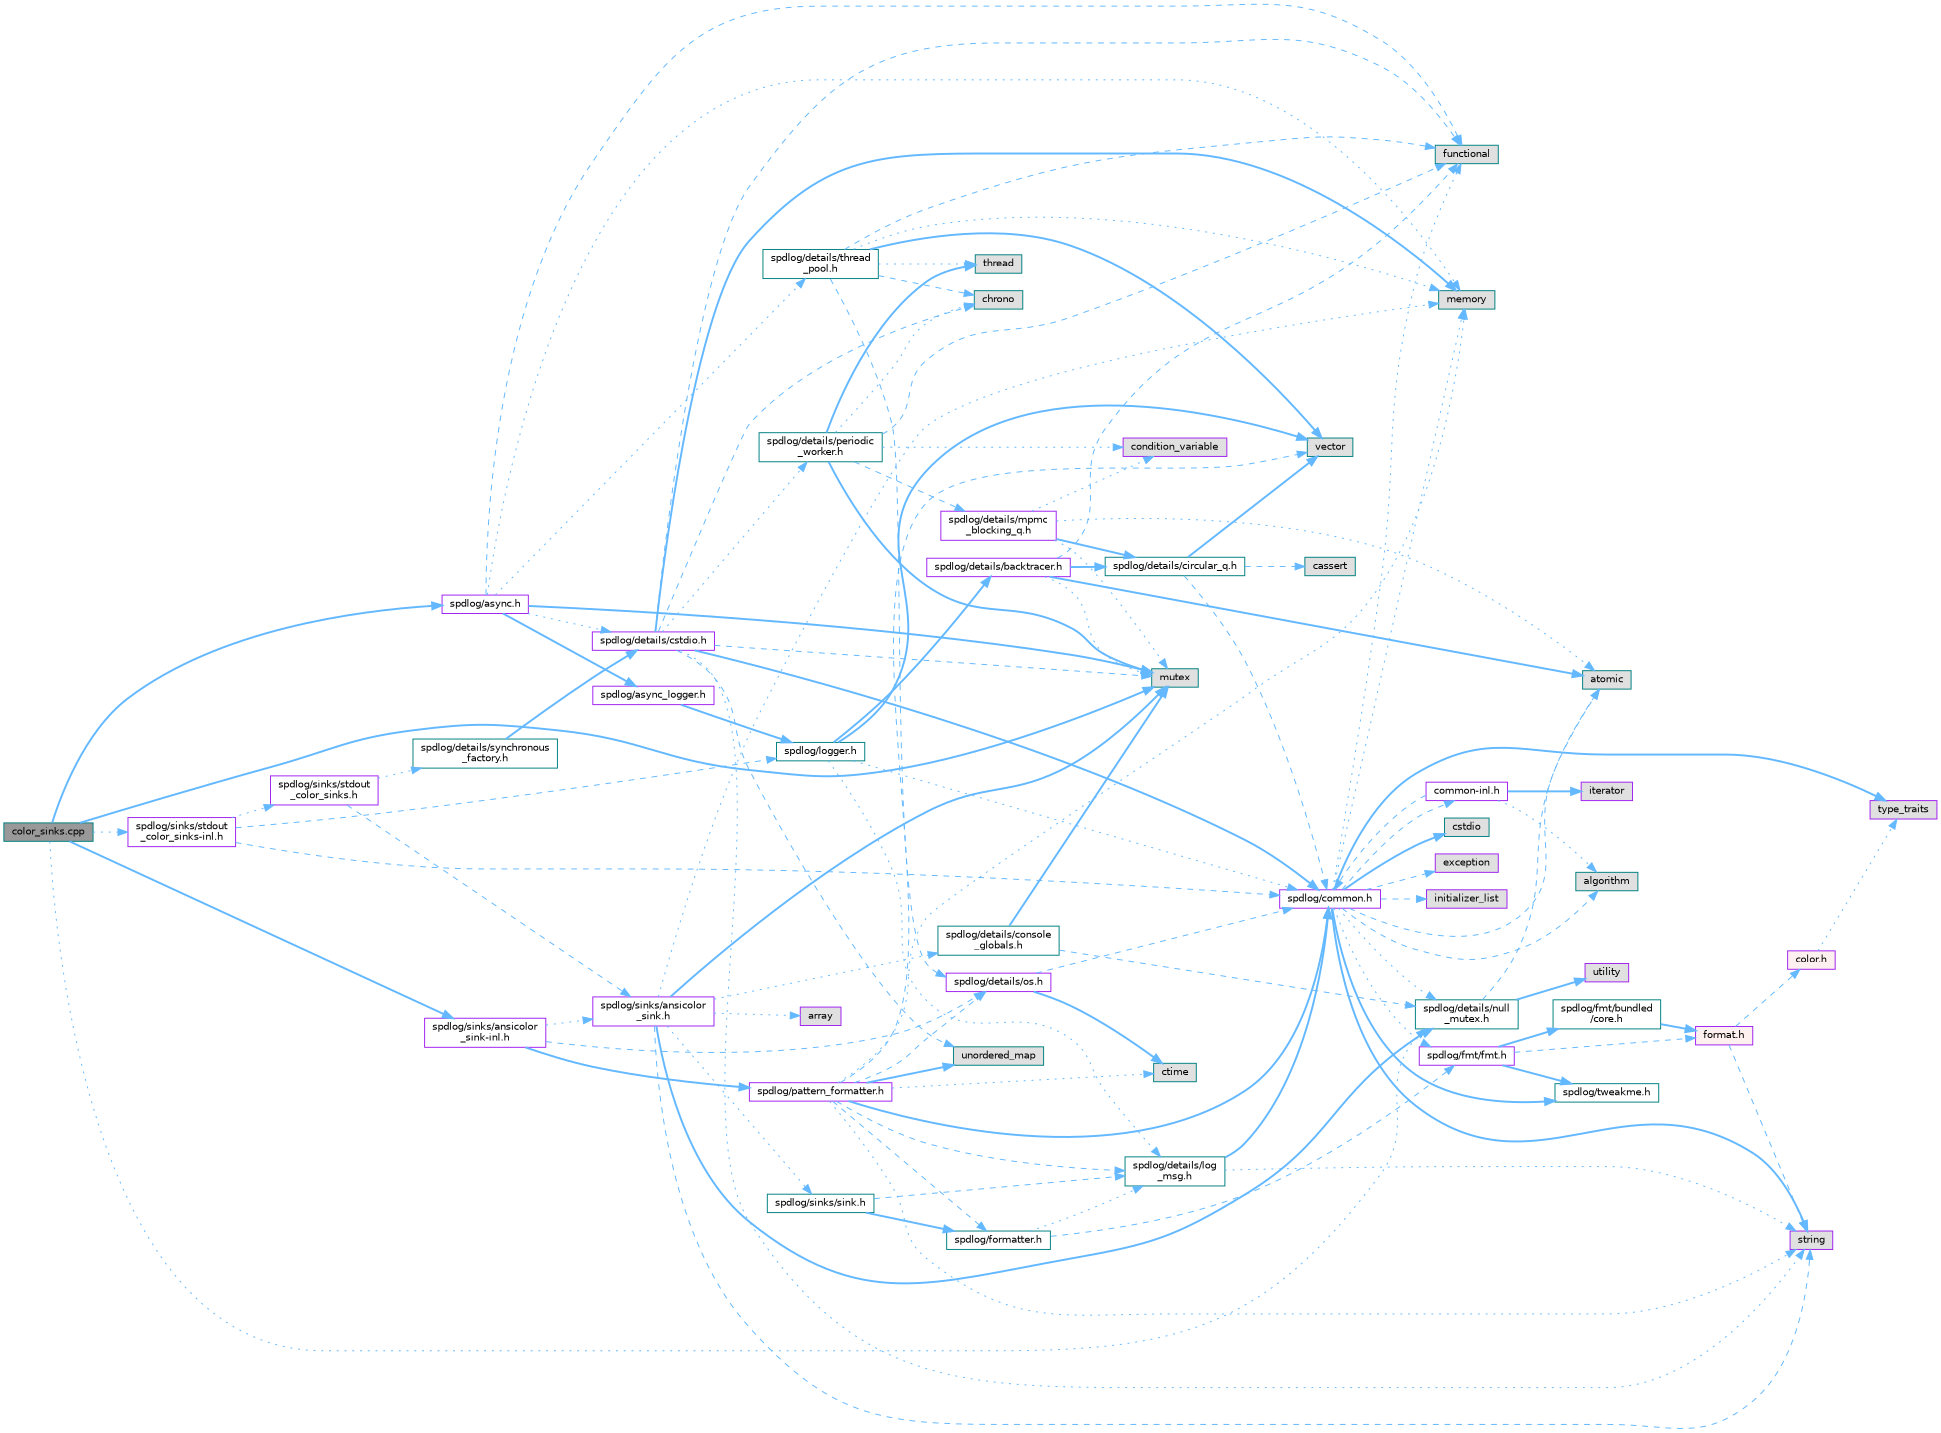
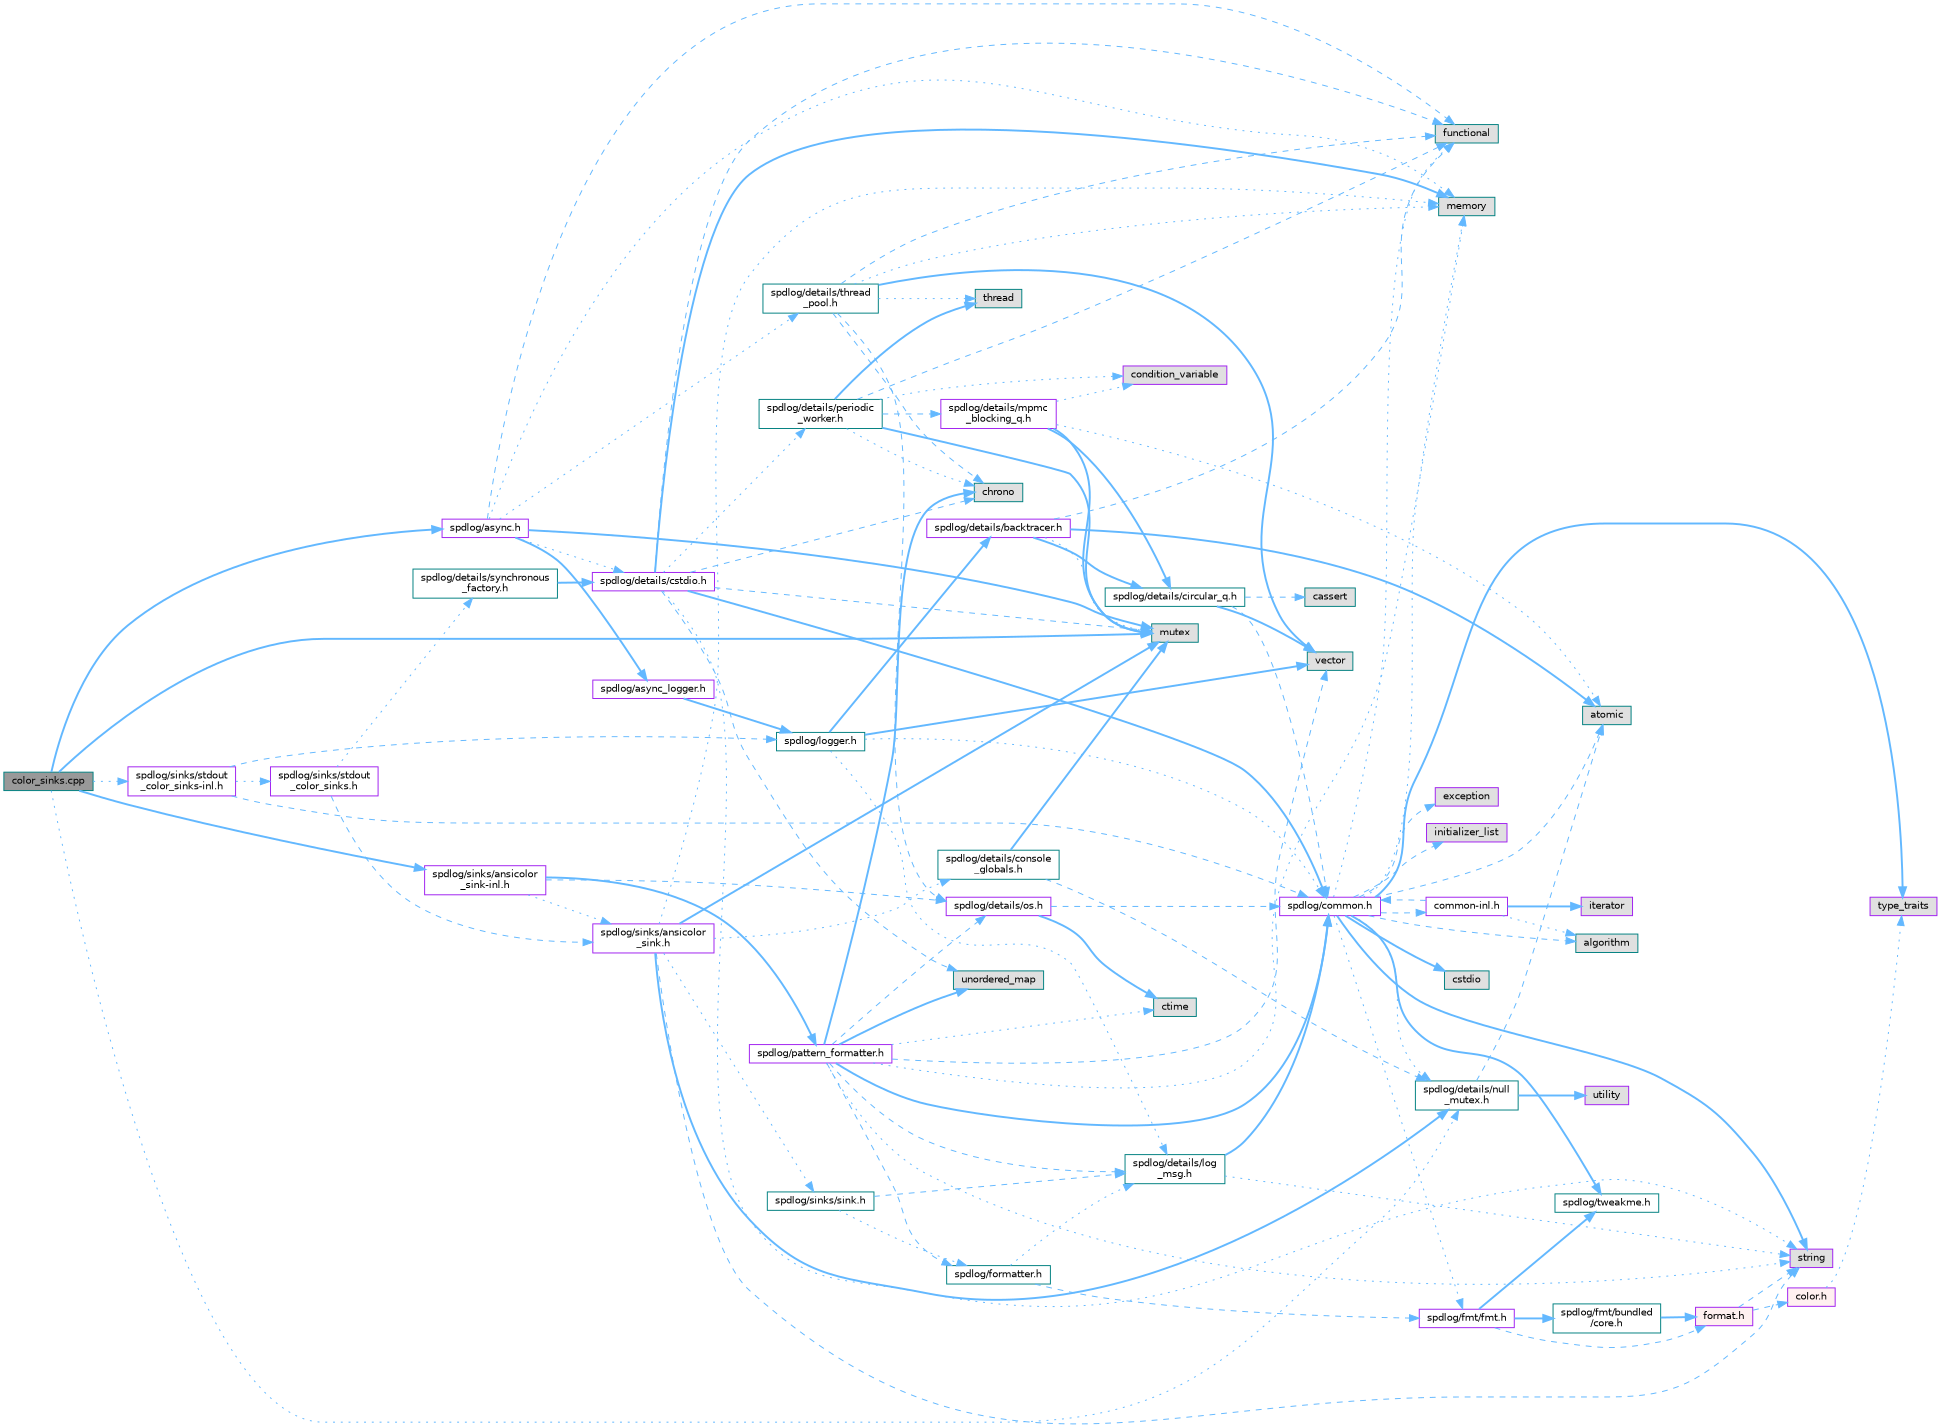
edge "spdlog/details/mpmc _blocking_q.h" -> "mutex": style dotted -> bold
edge "spdlog/pattern_formatter.h" -> "chrono": added
node "array": removed
edge "spdlog/sinks/sink.h" -> "spdlog/formatter.h": style bold -> dotted
